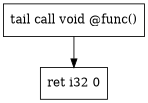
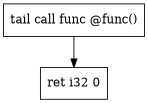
node "tail call void @func()": label "tail call void @func()" -> "tail call func @func()"
